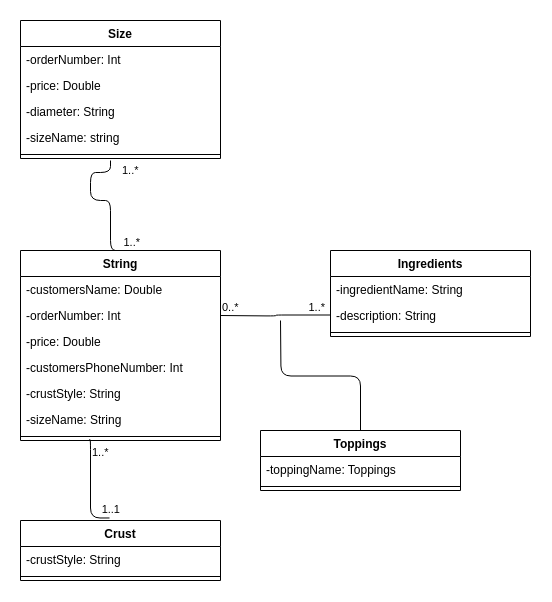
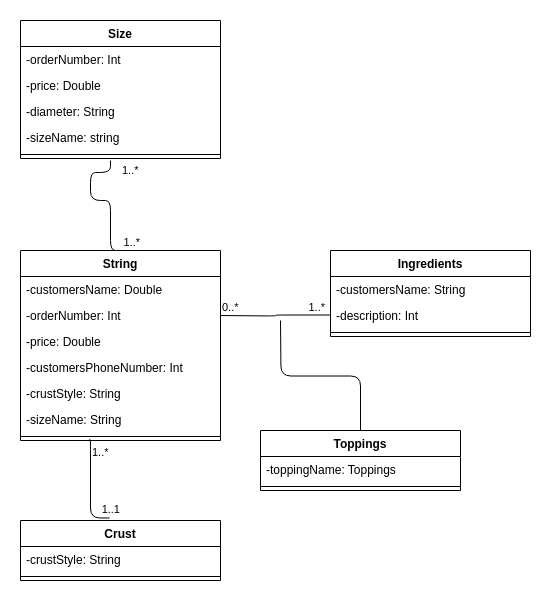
node "-ingredientName: String": label "-ingredientName: String" -> "-customersName: String"
node "-description: String": label "-description: String" -> "-description: Int"
